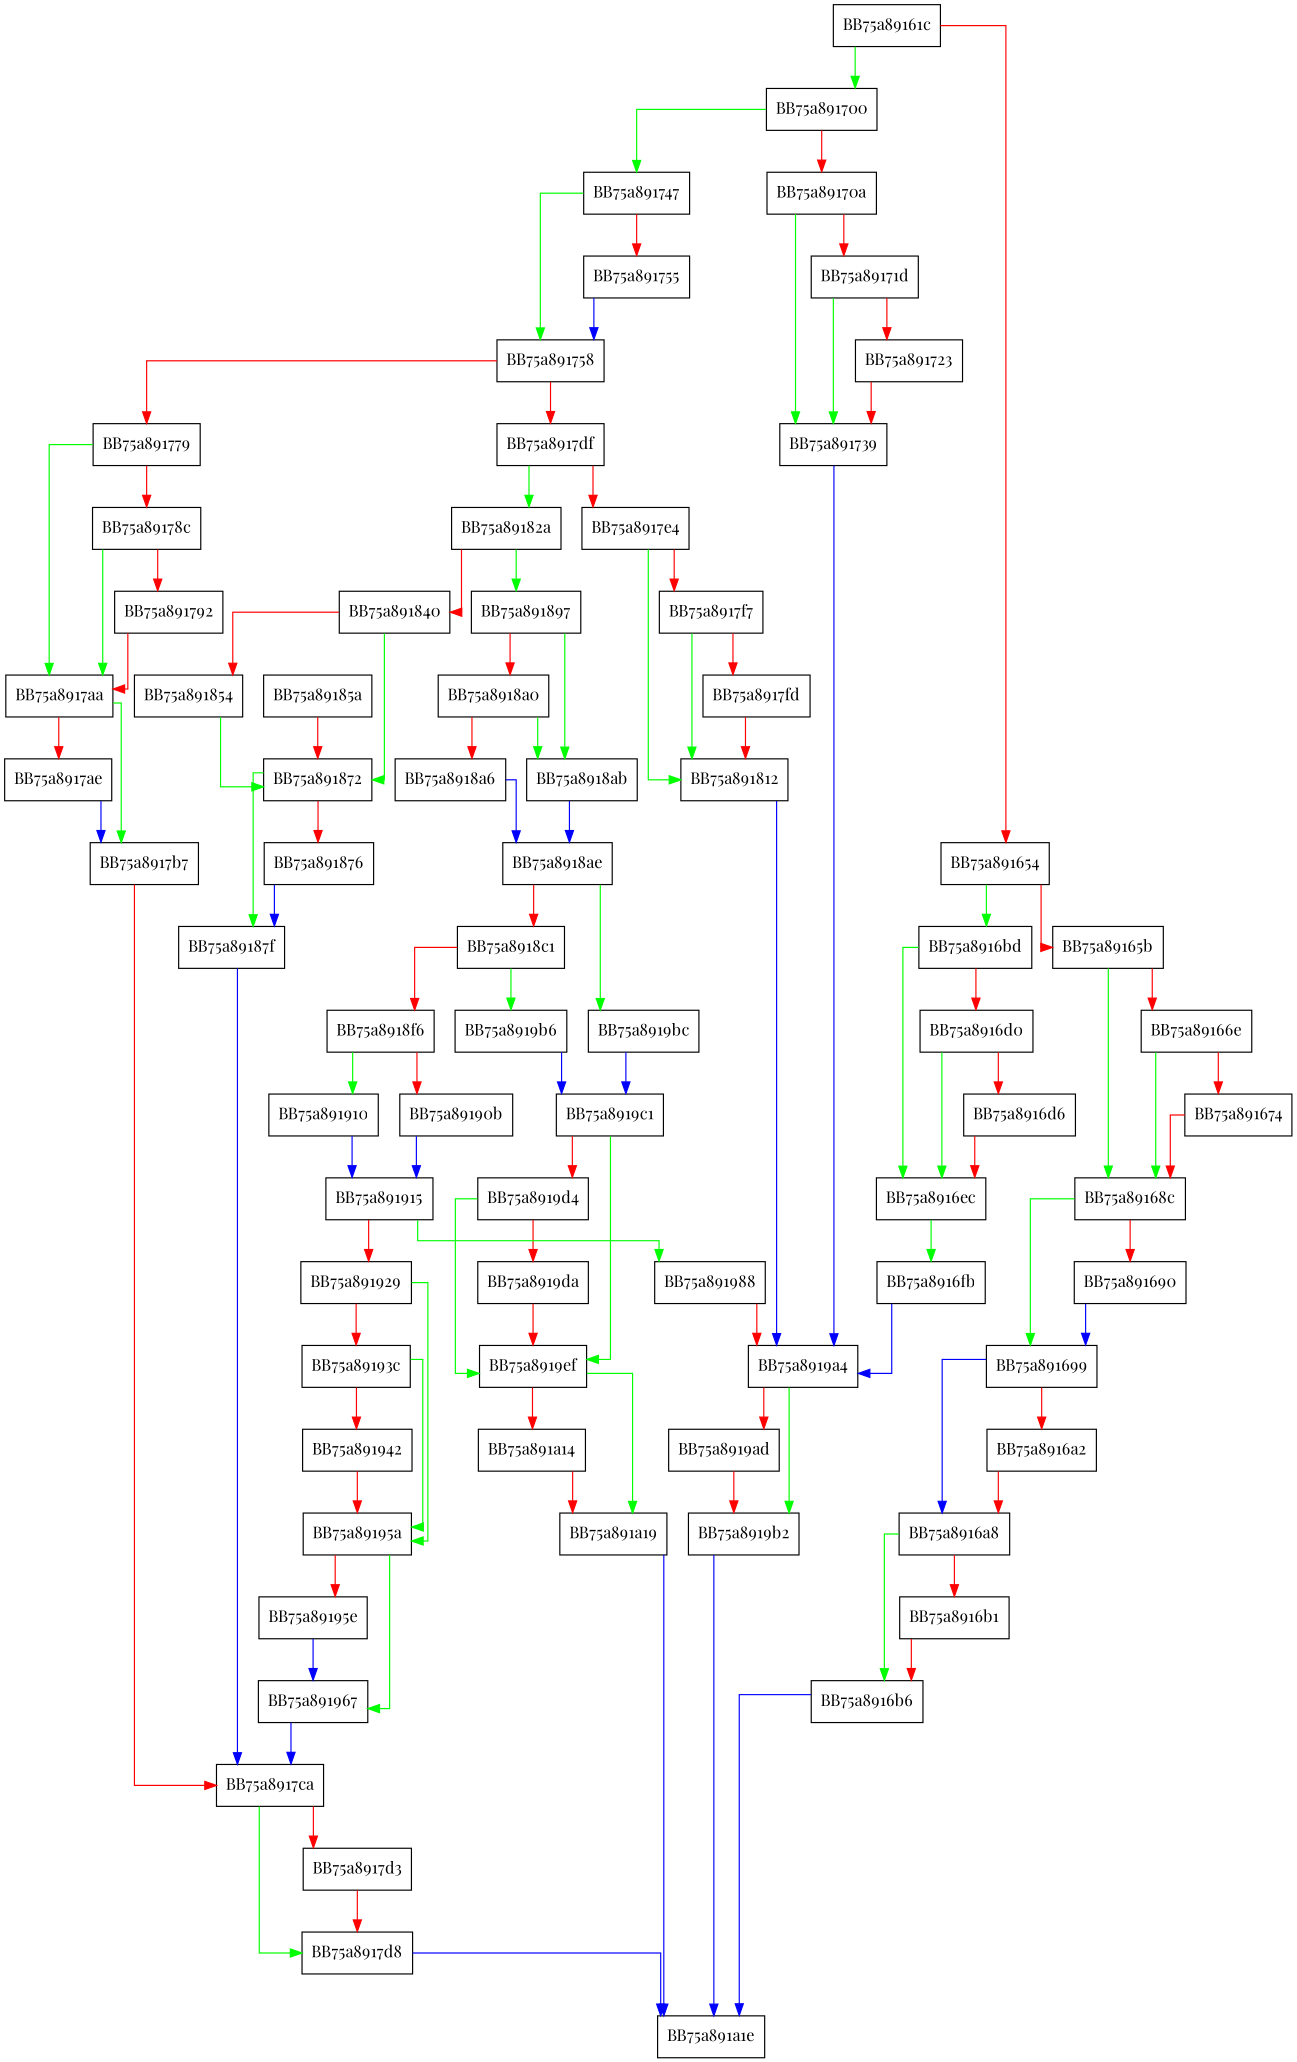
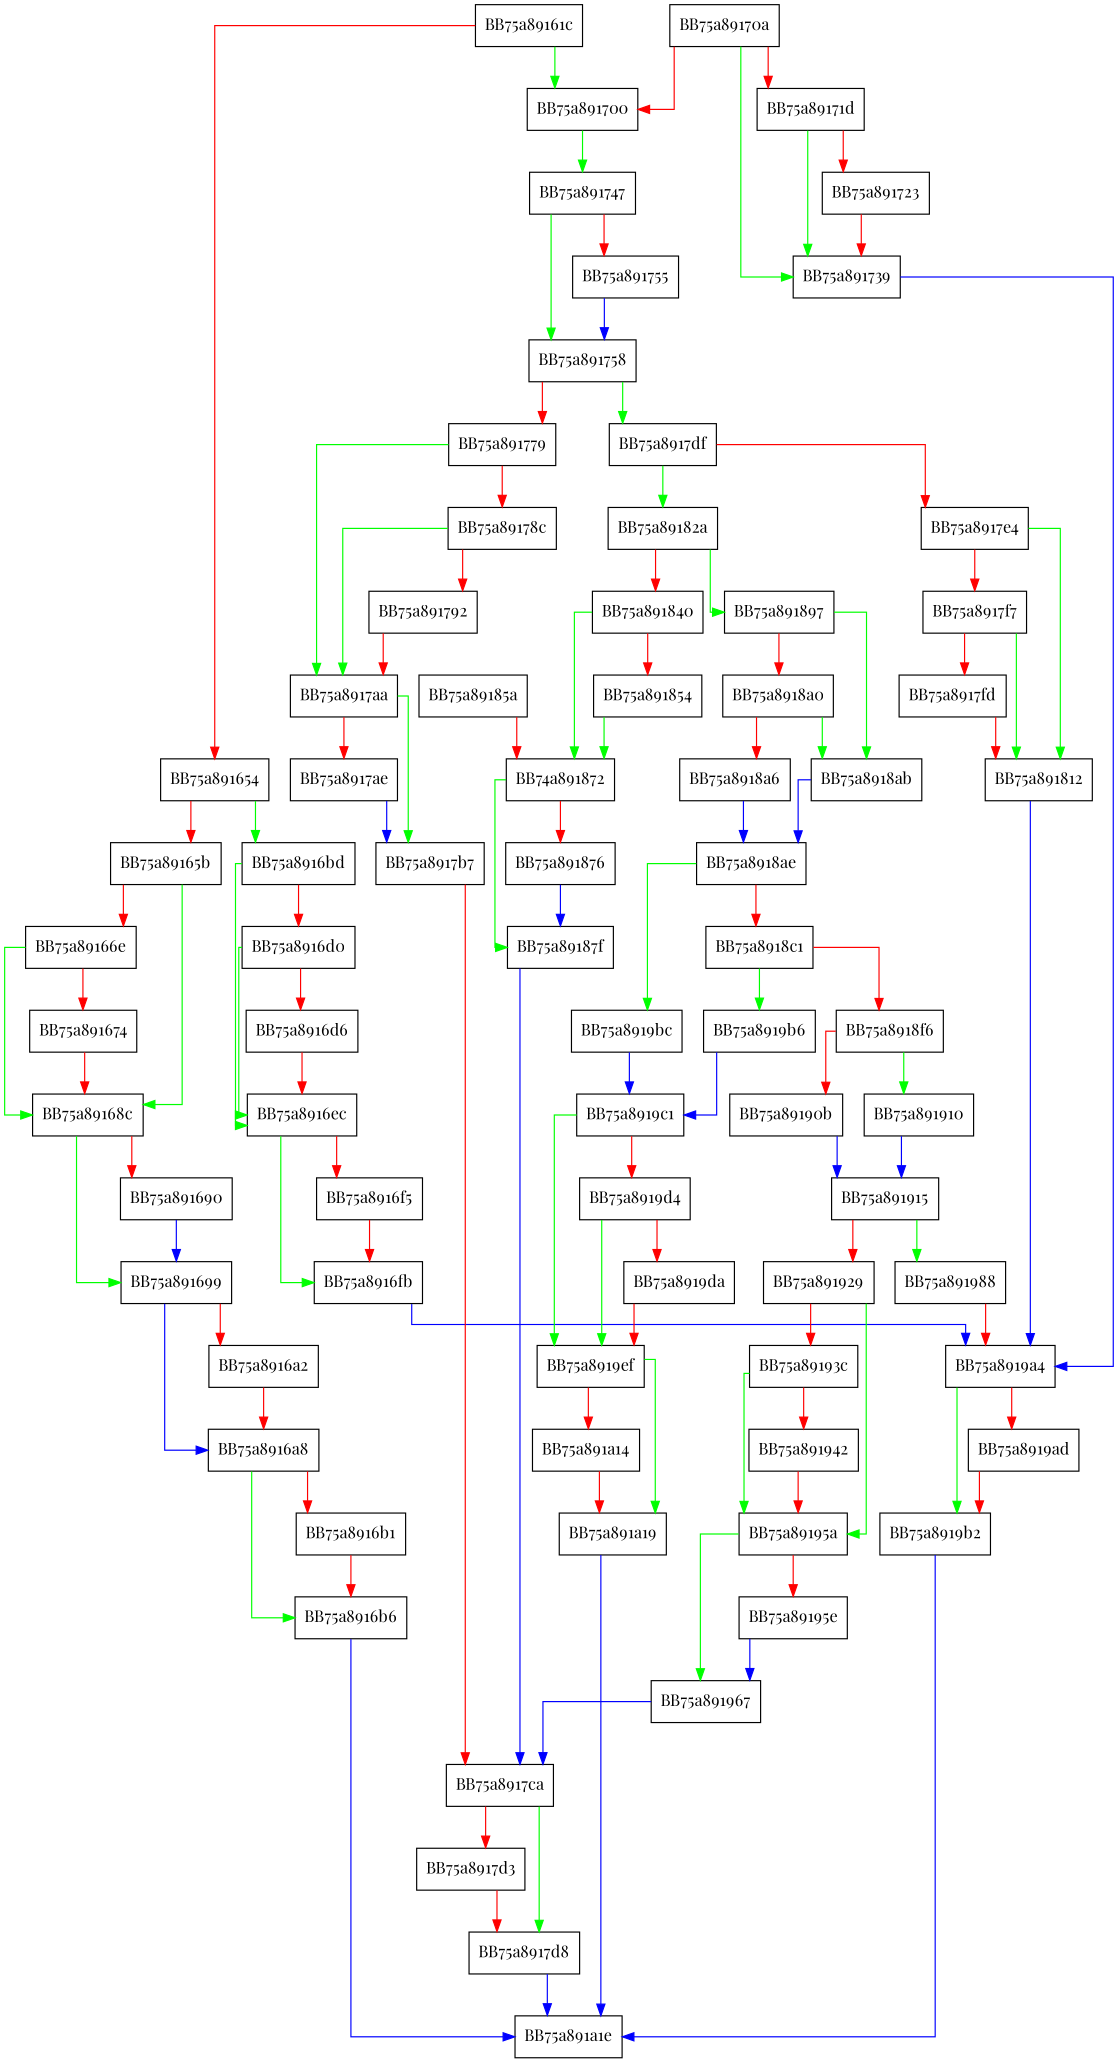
edge "BB75a891700" -> "BB75a89170a": reversed
edge "BB75a891758" -> "BB75a8917df": color red -> green
node "BB75a891872": label "BB75a891872" -> "BB74a891872"
node "BB75a8916f5": added
